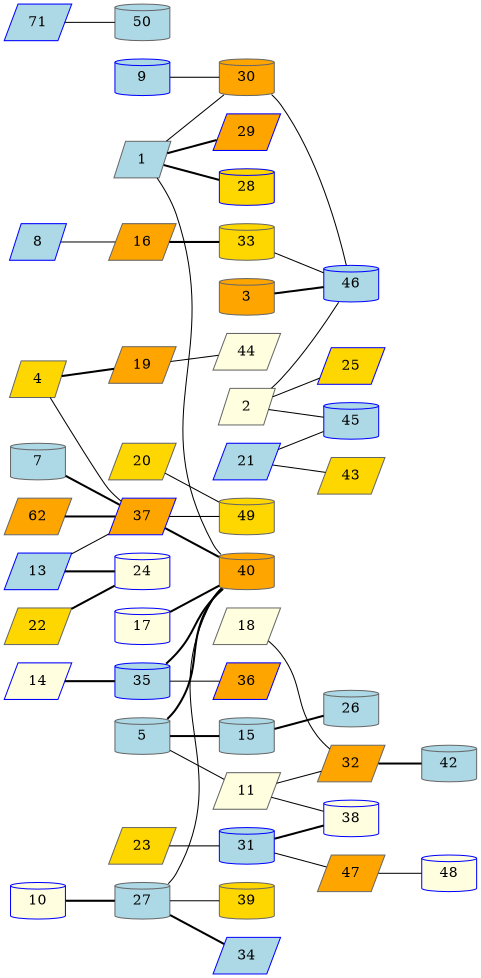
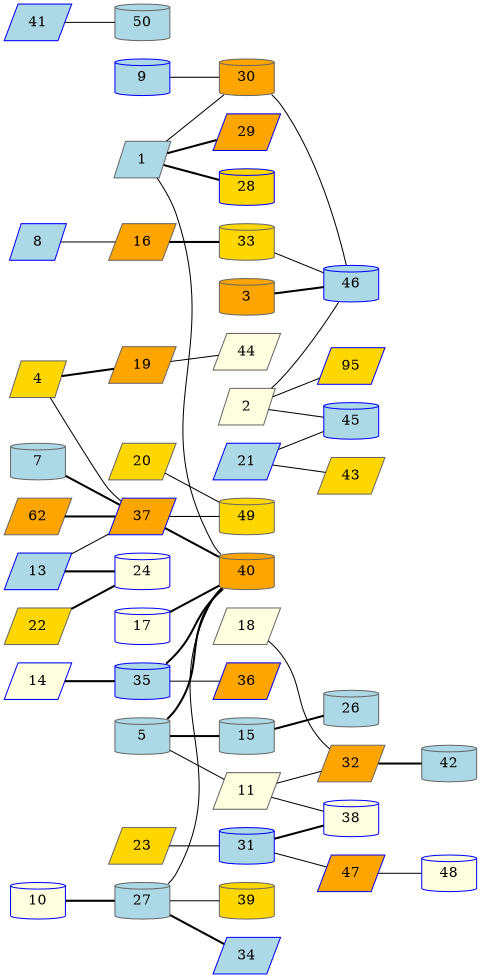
node "71": label "71" -> "41"
node "25": label "25" -> "95"
node "47": color gray40 -> blue
